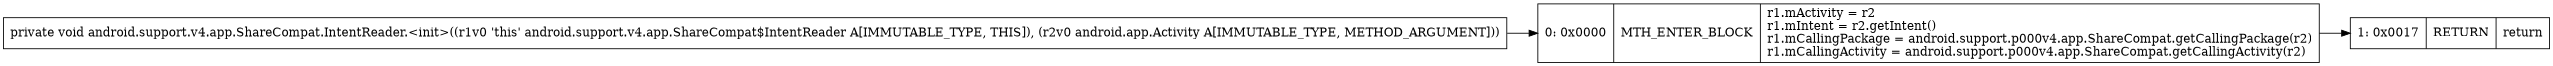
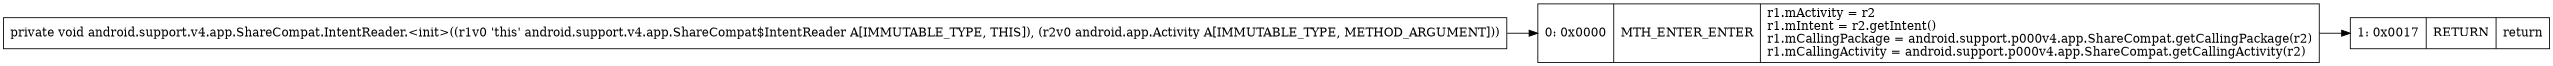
node "0: 0x0000": text "MTH_ENTER_BLOCK" -> "MTH_ENTER_ENTER"
